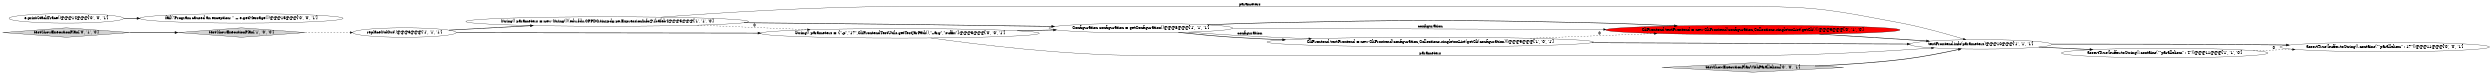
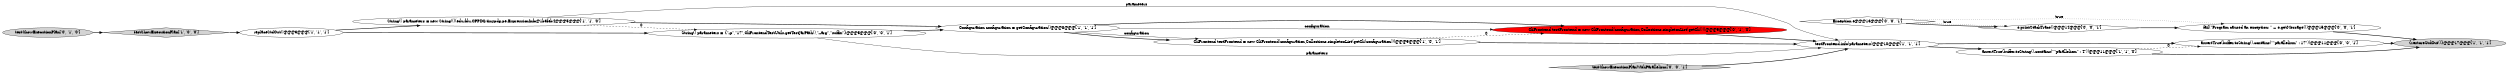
node "e.printStackTrace()@@@14@@@['0', '0', '1']": shape ellipse -> diamond
node "Exception e@@@13@@@['0', '0', '1']": added
node "testShowExecutionPlan['0', '1', '0']": shape diamond -> ellipse
edge "testShowExecutionPlan['1', '0', '0']" -> "replaceStdOut()@@@3@@@['1', '1', '1']": style dashed -> bold
node "{restoreStdOut()}@@@17@@@['1', '1', '1']": added
